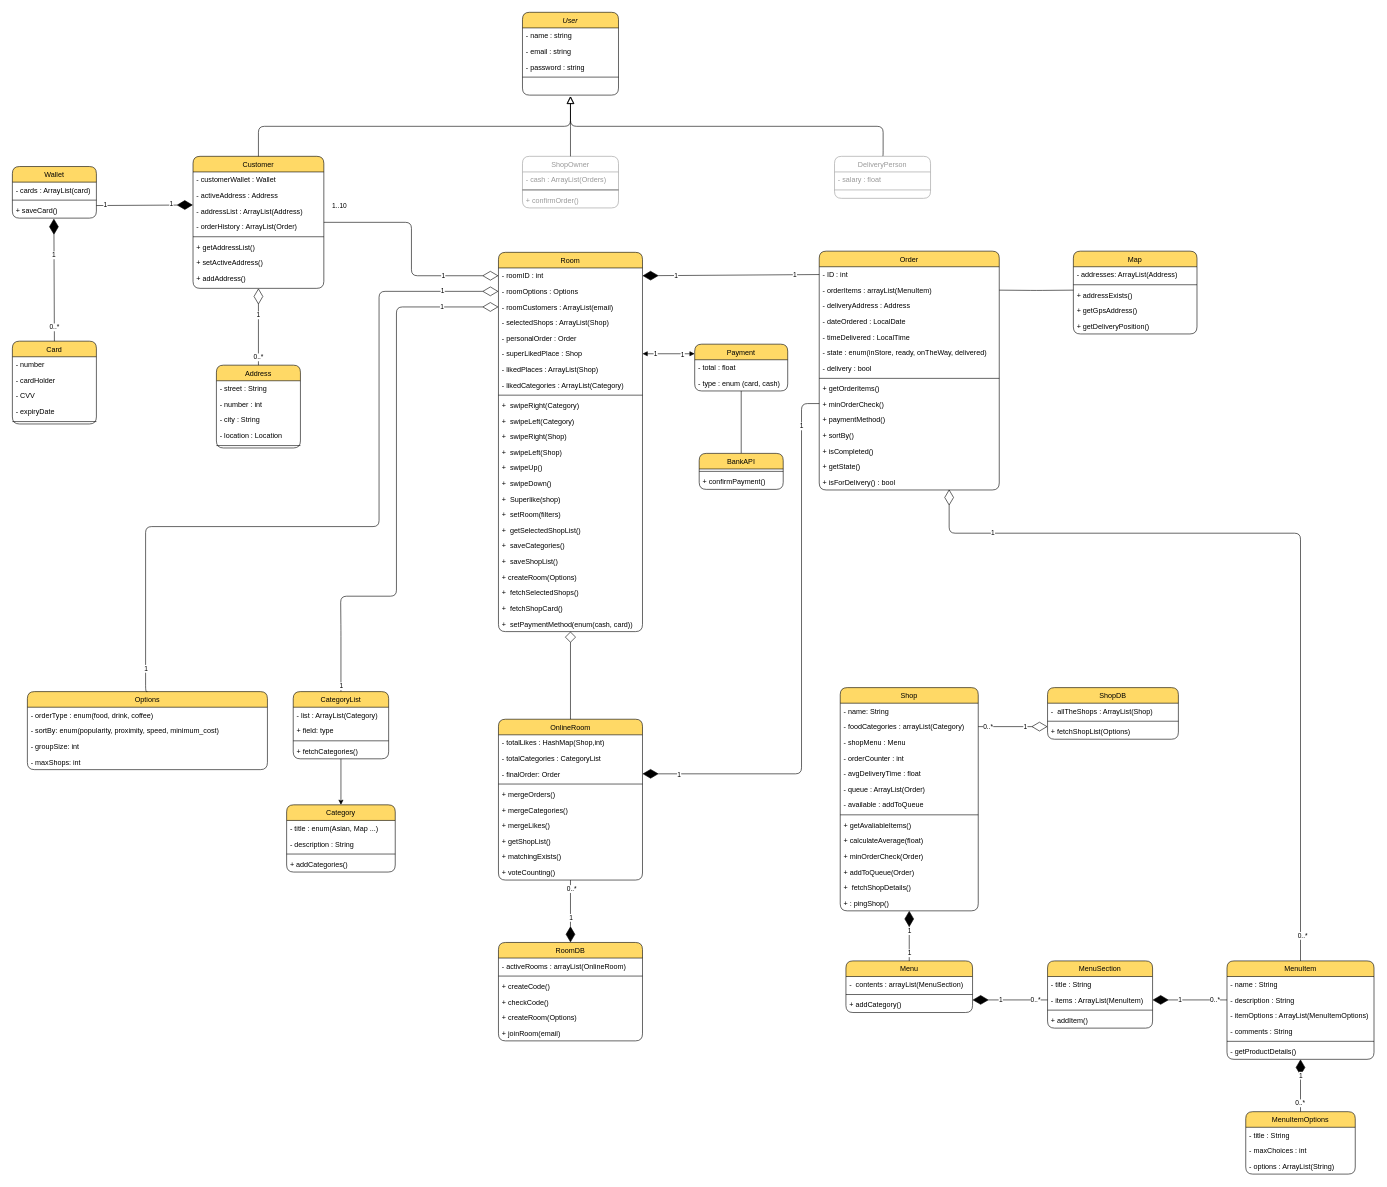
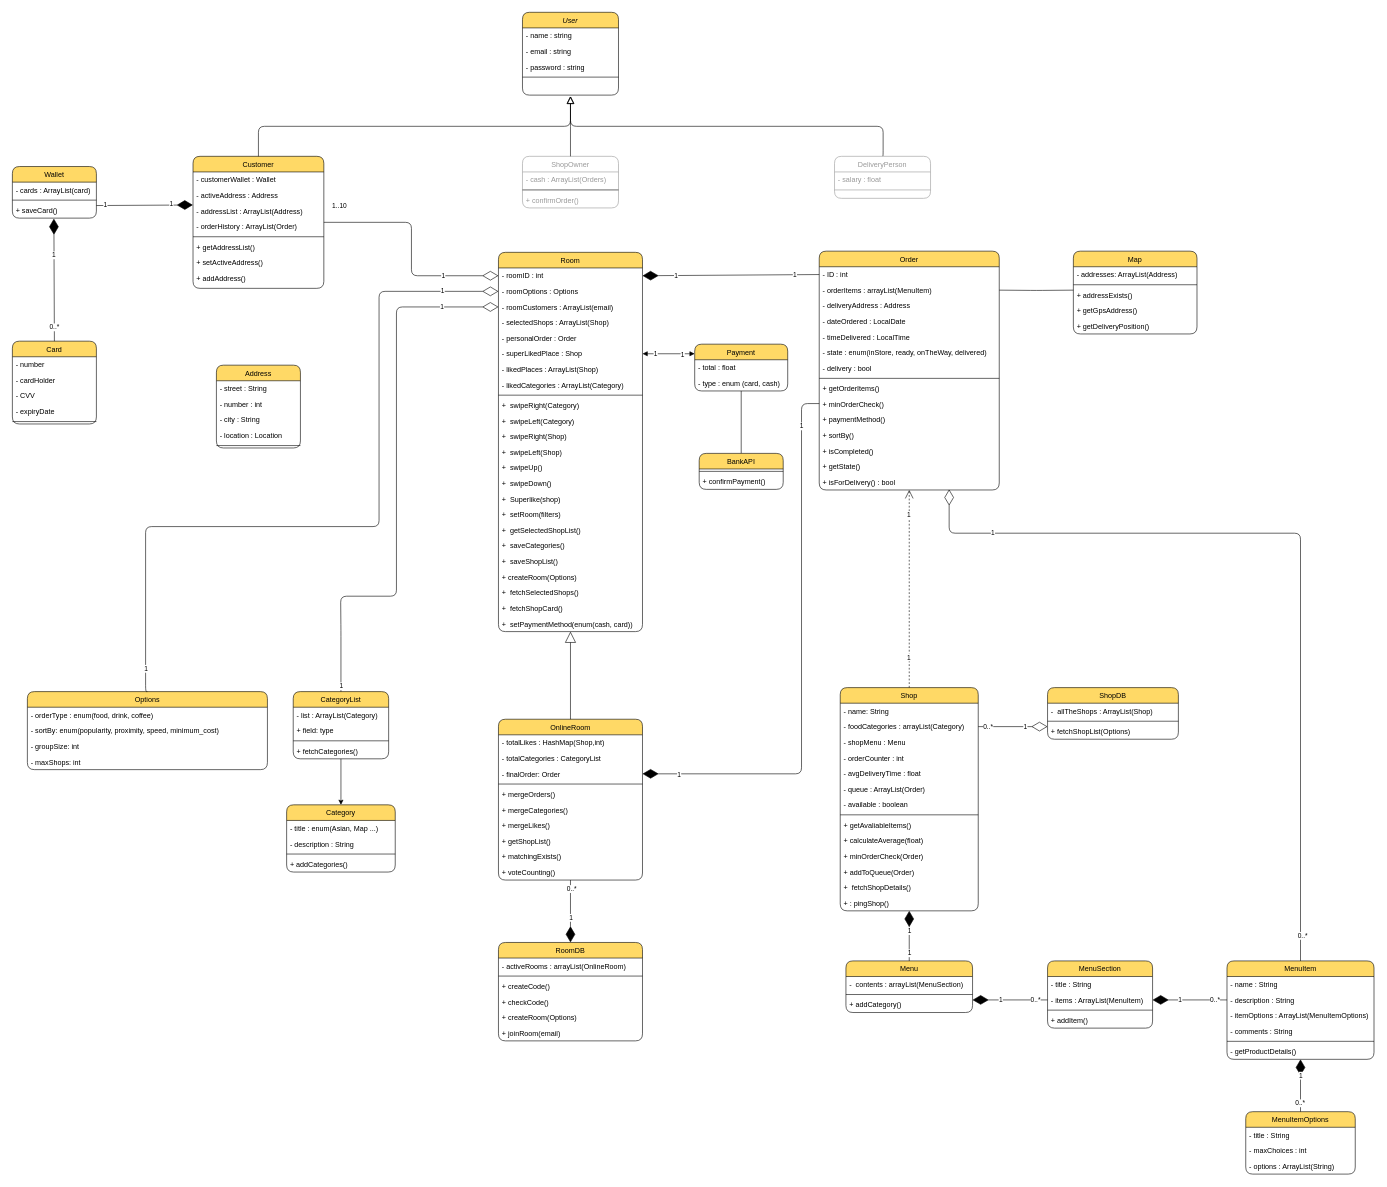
edge "Address" -> "Customer": removed, labels "0..*", "1"
edge "Shop" -> "Order": added, labels "1", "1"
edge "OnlineRoom" -> "Room": arrowhead diamond -> block
node "- available : addToQueue": label "- available : addToQueue" -> "- available : boolean"
